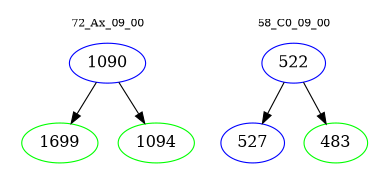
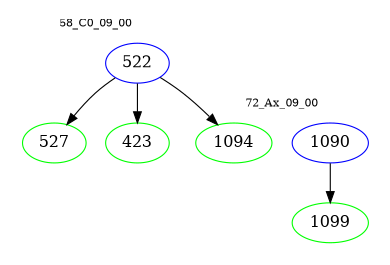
edge "1090" -> "1094": now "522" -> "1094"
node "1699": label "1699" -> "1099"
node "527": color blue -> green
node "483": label "483" -> "423"
